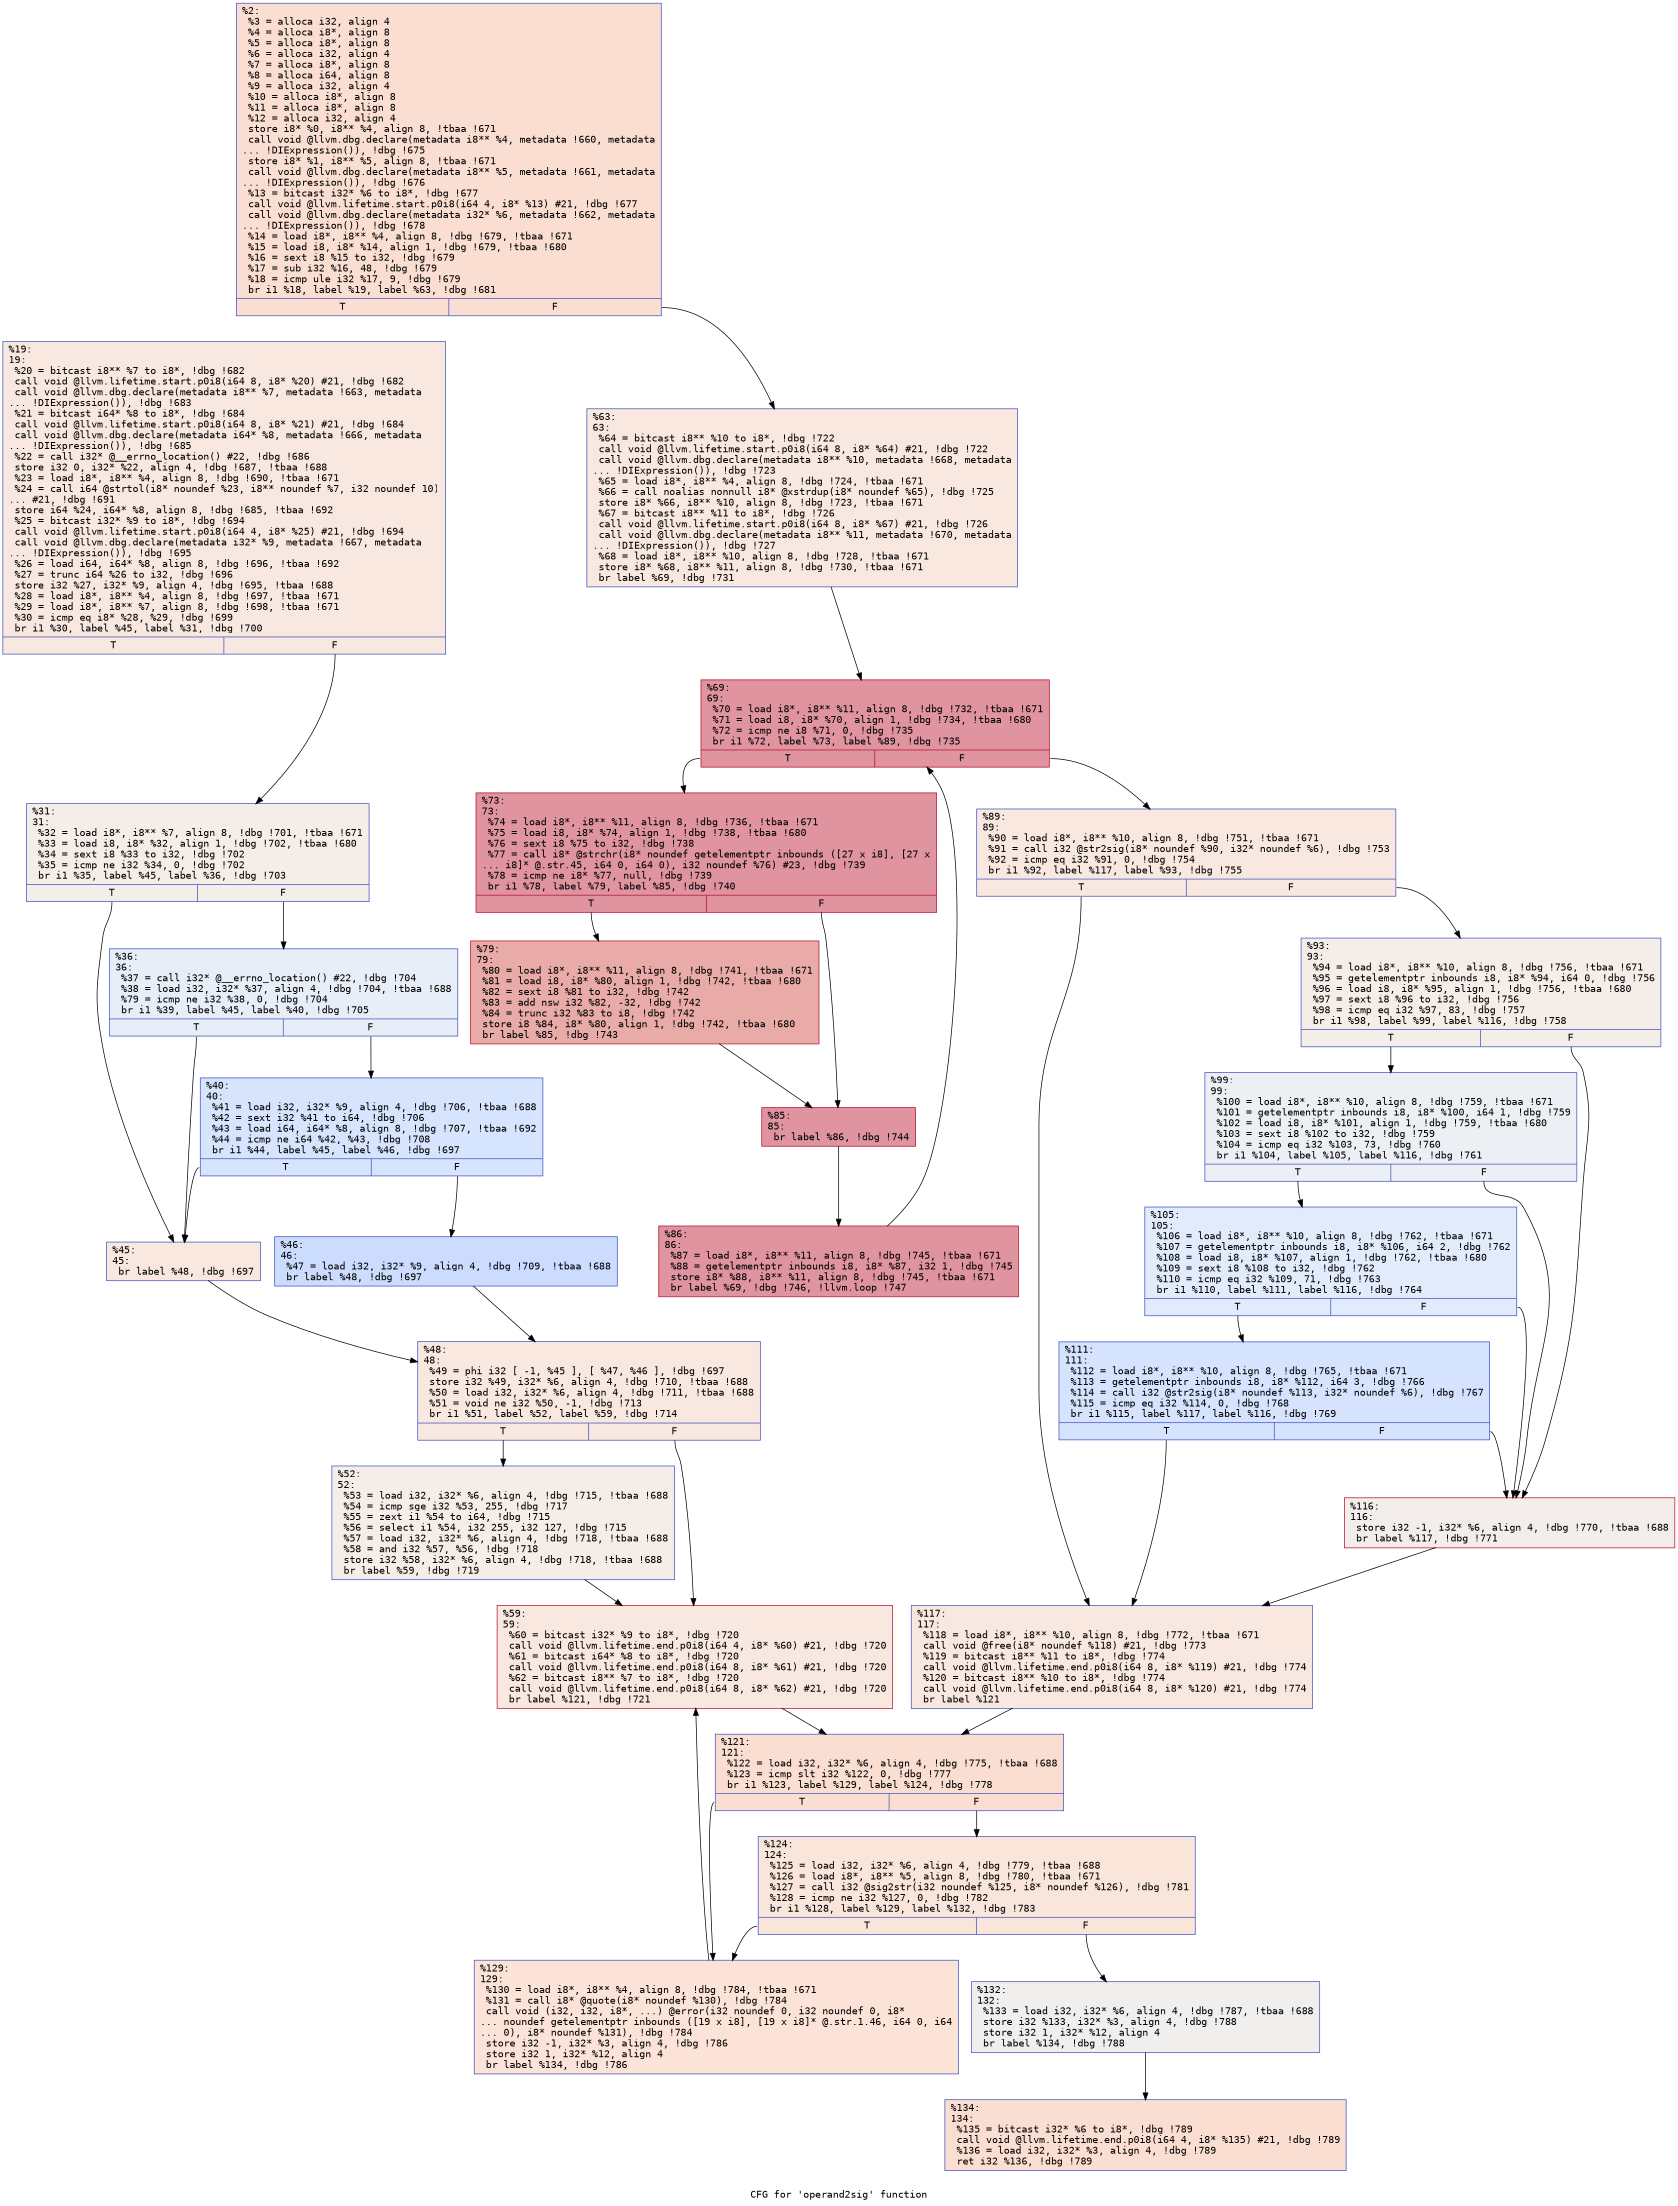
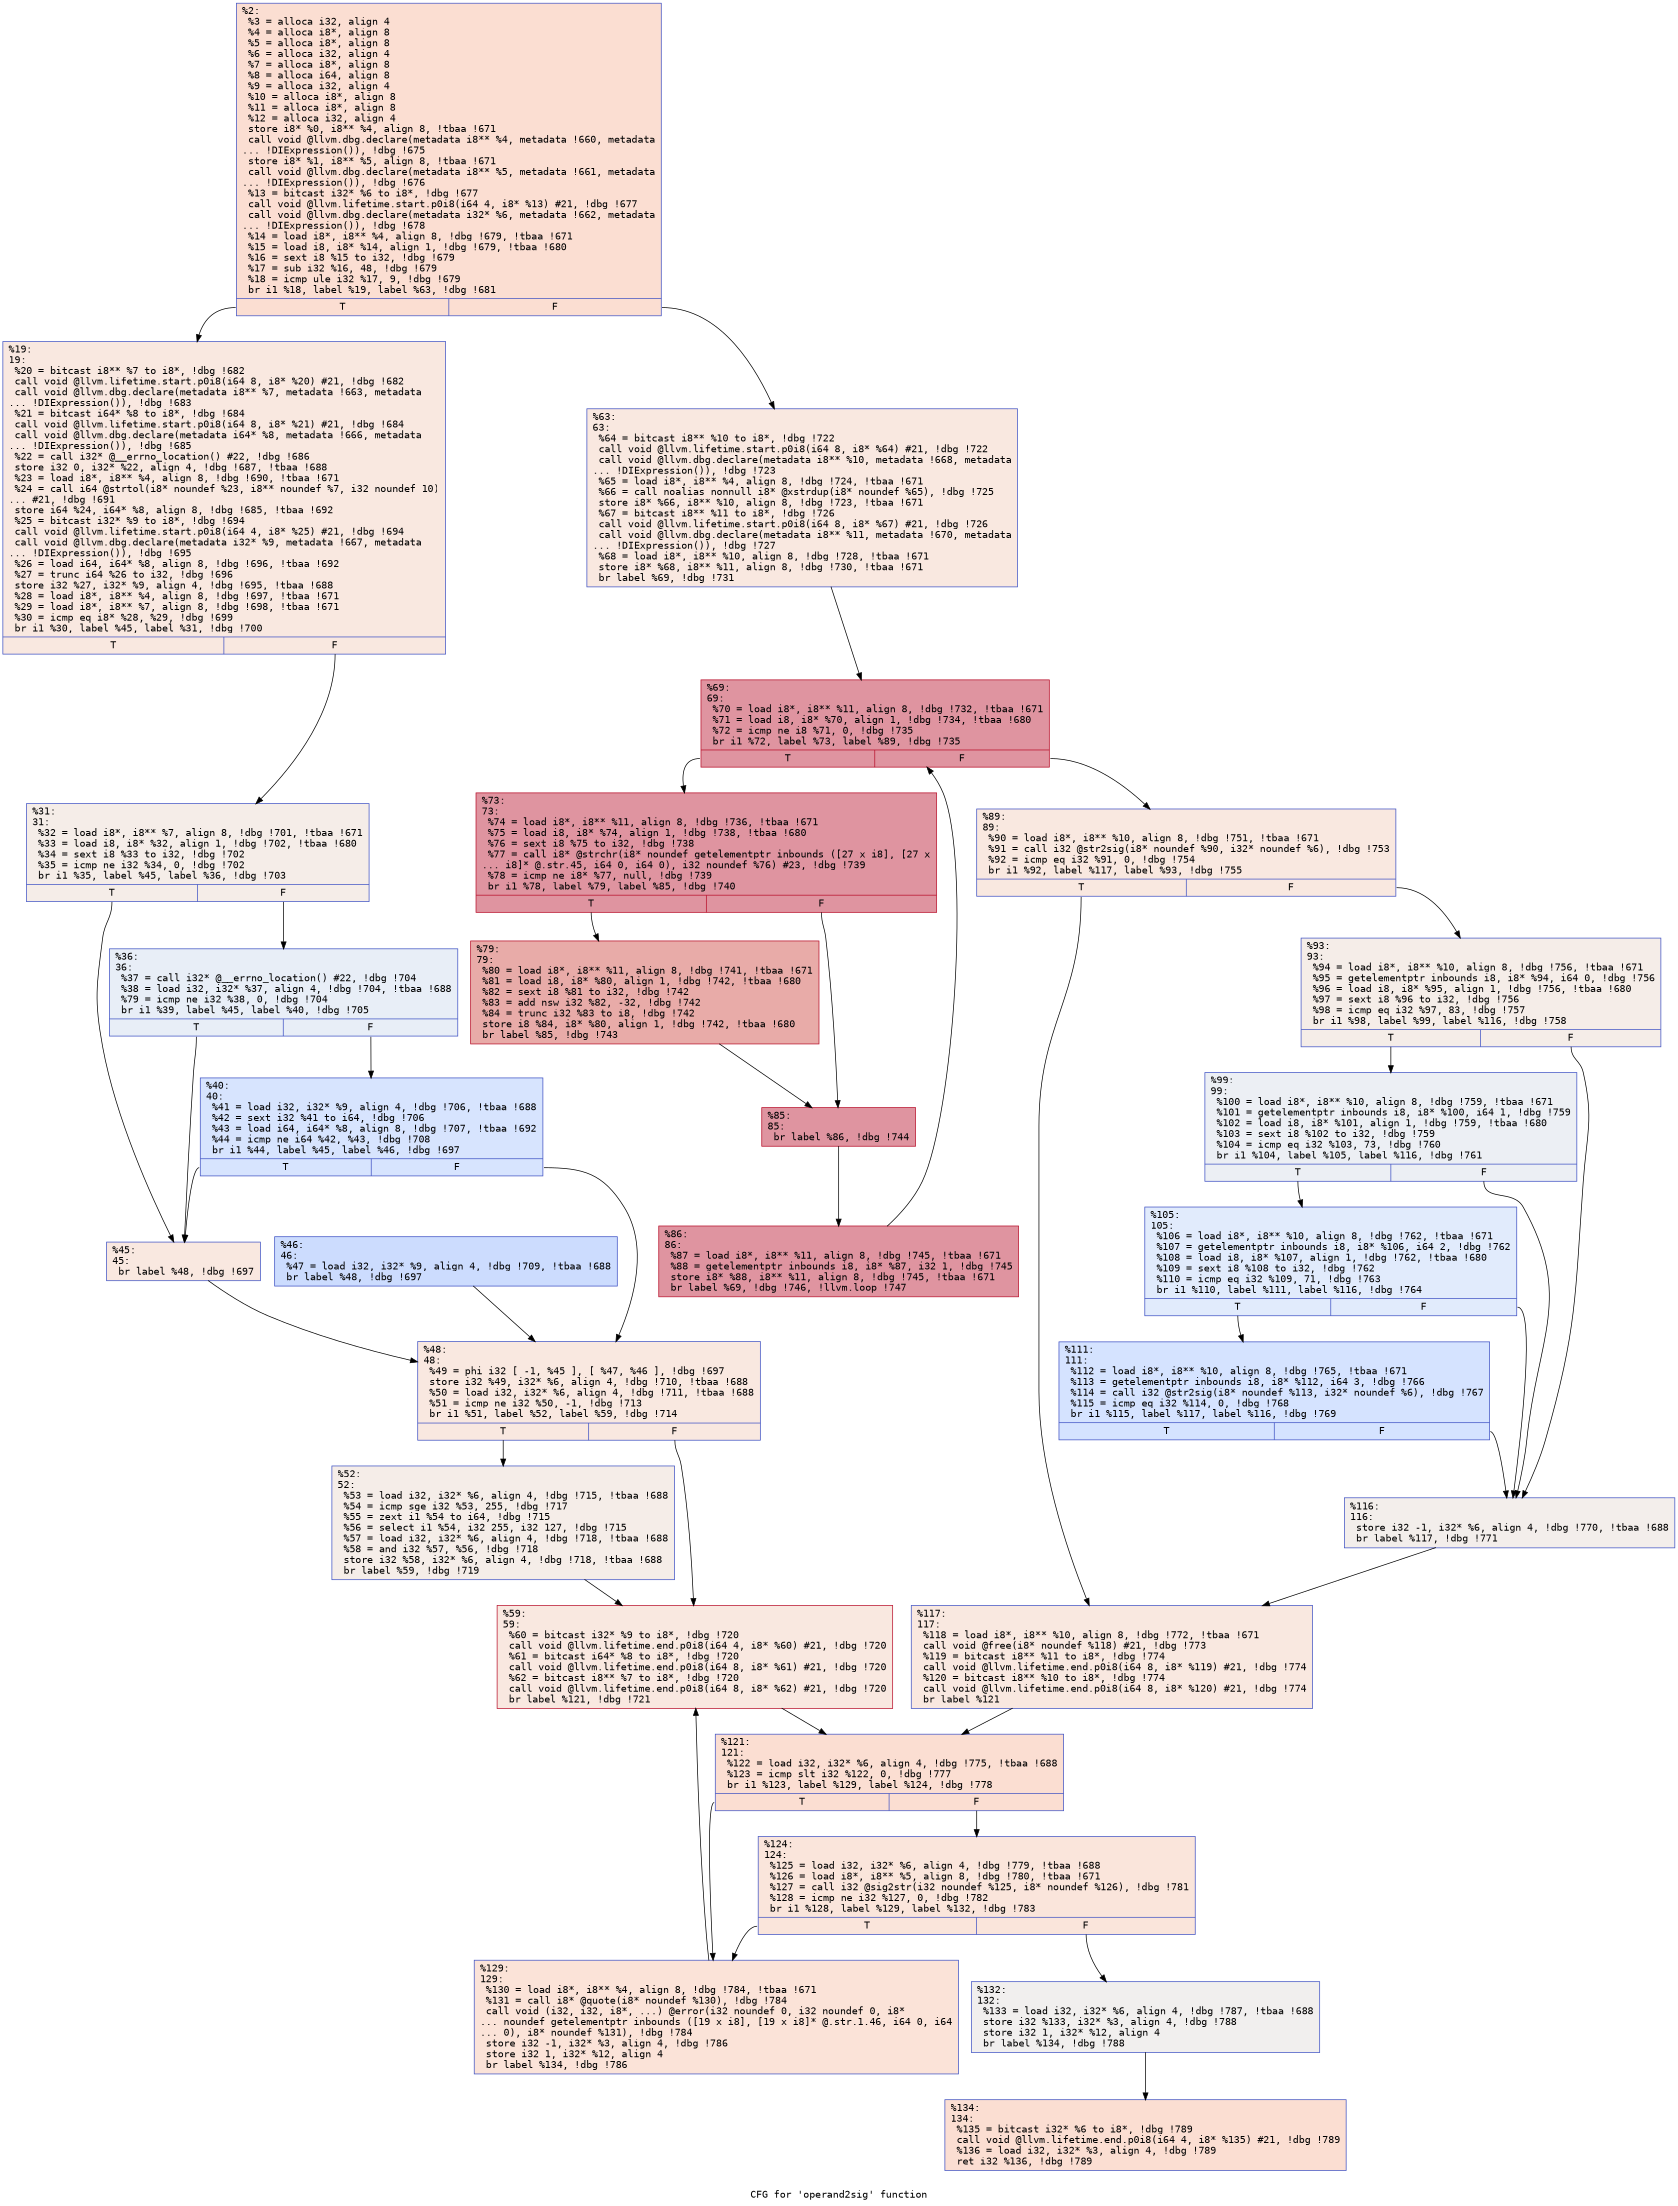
edge "%2:" -> "%19:": added
edge "%40:" -> "%46:": now "%40:" -> "%48:"
node "%48:": text "%51 = void ne i32 %50, -1, !dbg !713" -> "%51 = icmp ne i32 %50, -1, !dbg !713"
edge "%111:" -> "%117:": removed
node "%116:": color #b70d28ff -> #3d50c3ff
